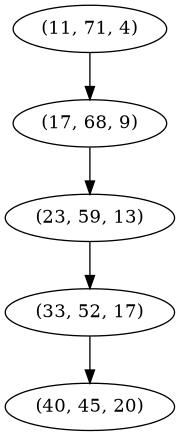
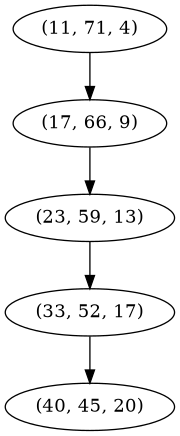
node "(17, 68, 9)": label "(17, 68, 9)" -> "(17, 66, 9)"
